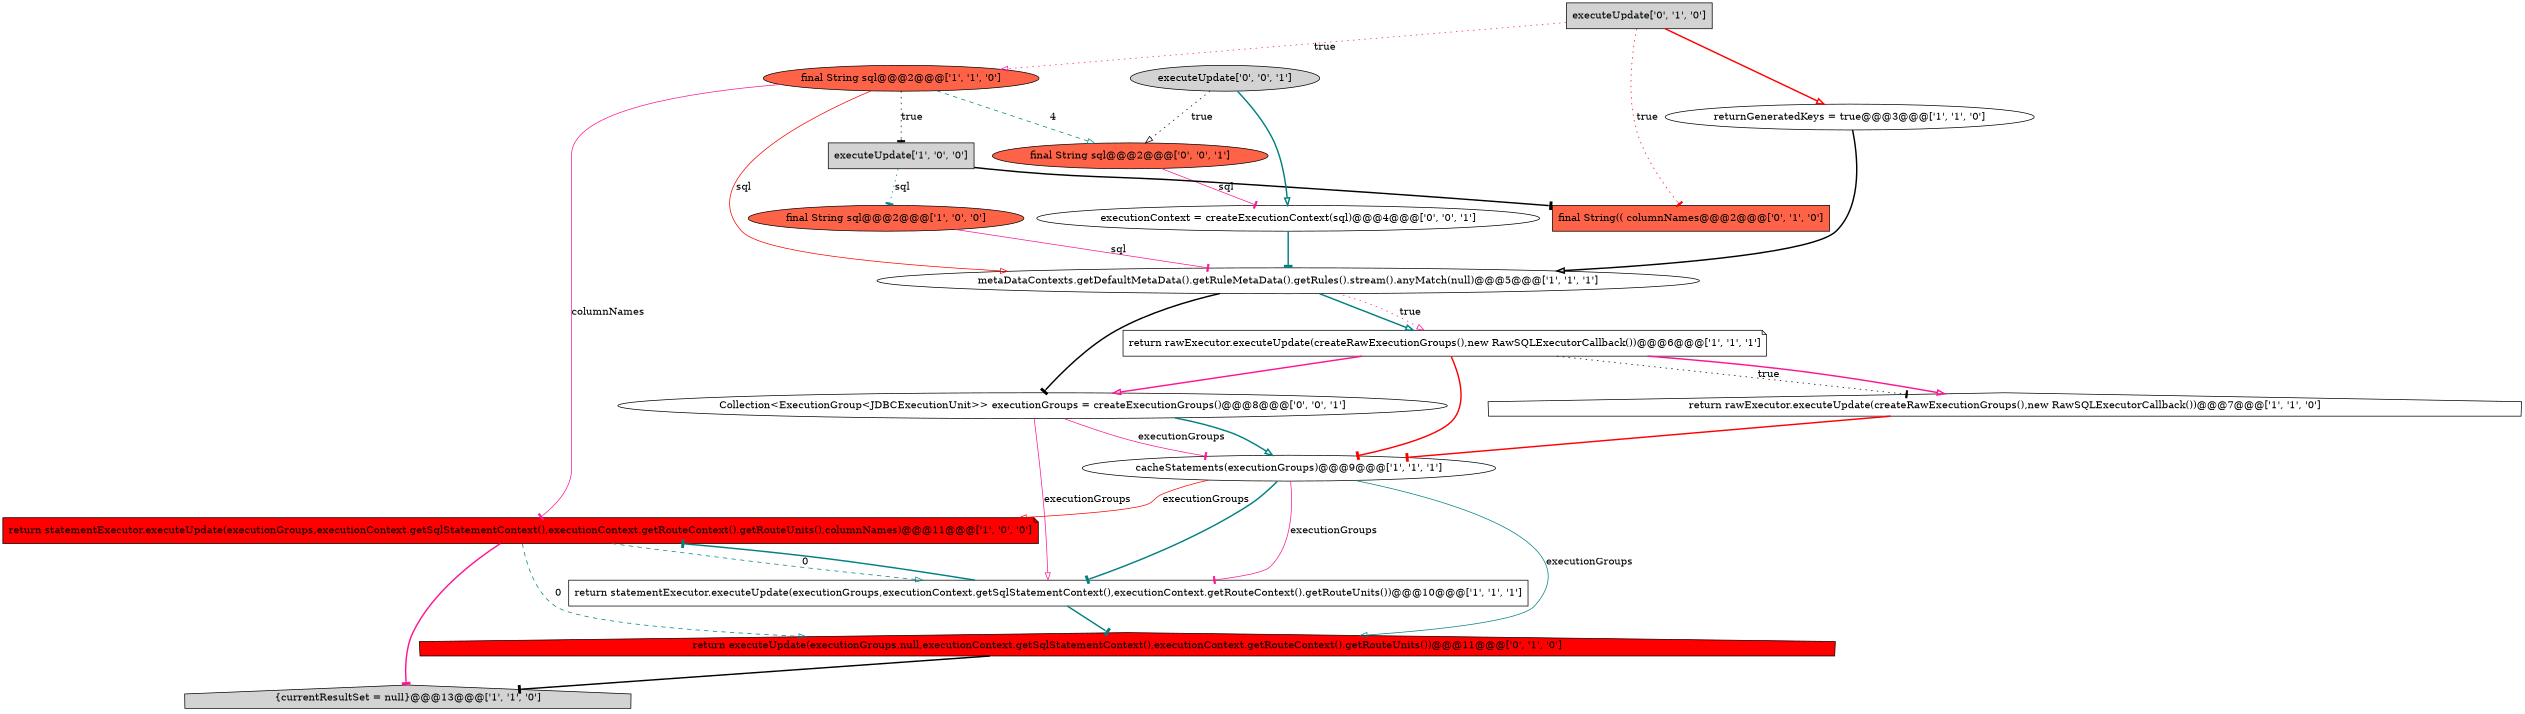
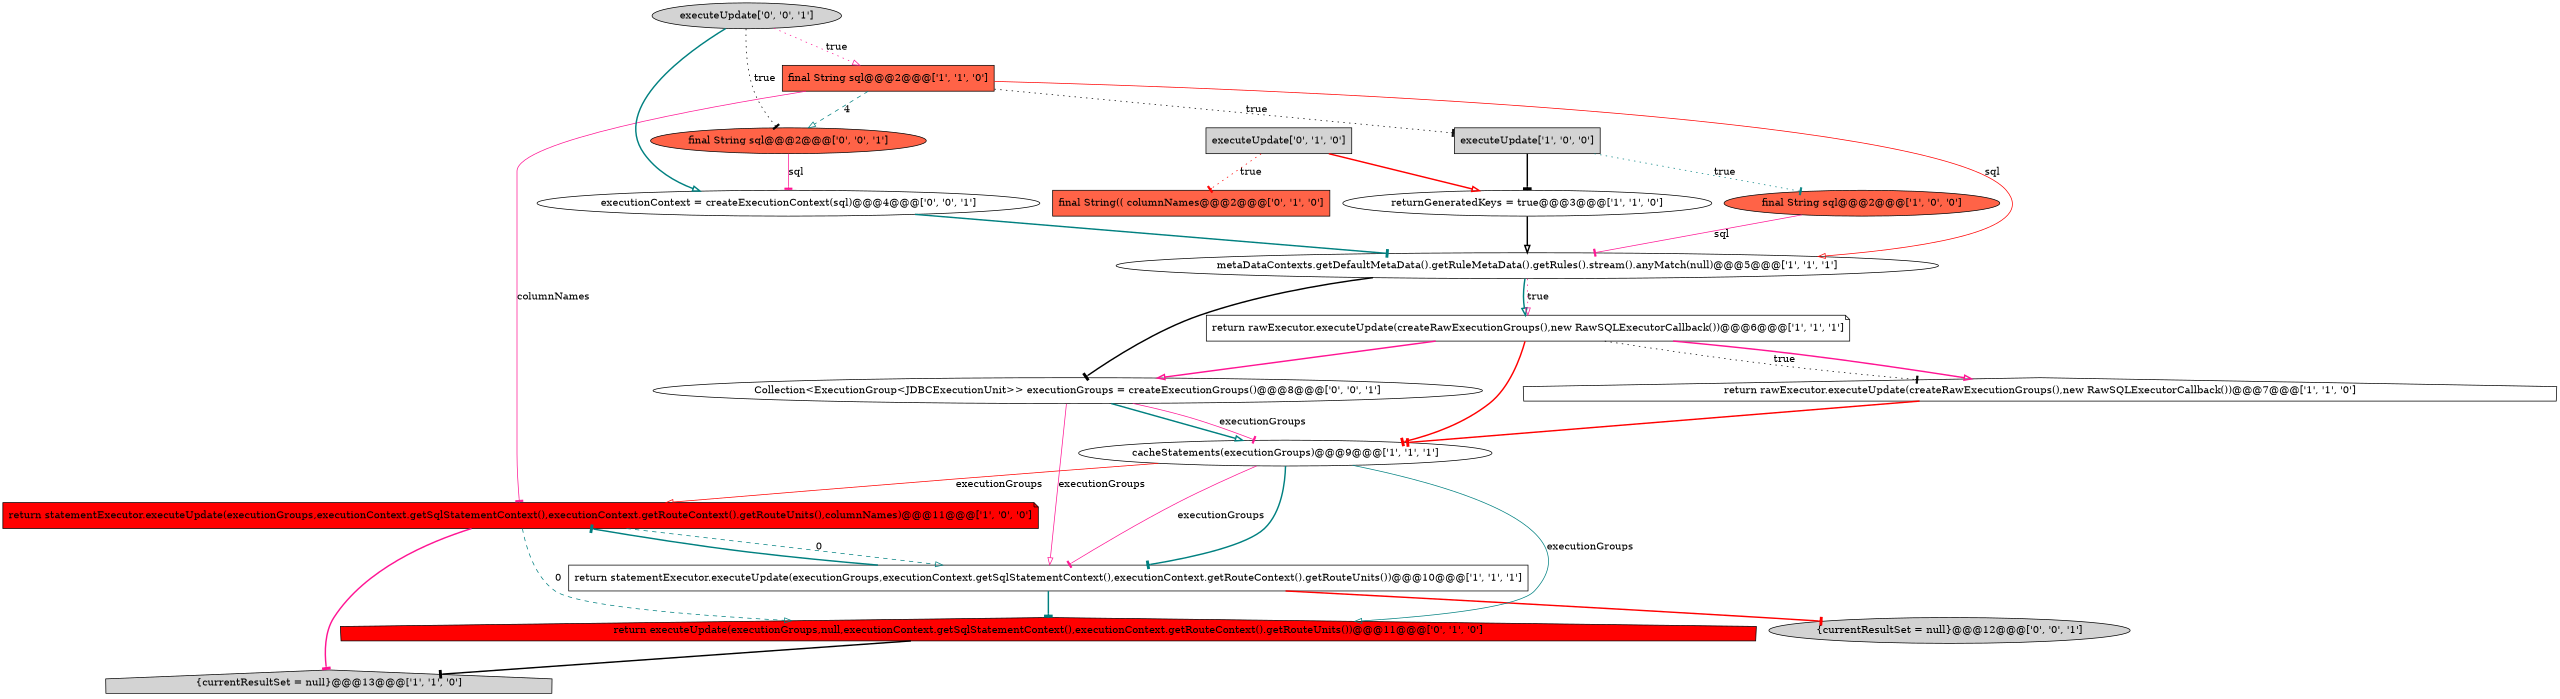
edge "executeUpdate['0', '1', '0']" -> "final String sql@@@2@@@['1', '1', '0']": now "executeUpdate['0', '0', '1']" -> "final String sql@@@2@@@['1', '1', '0']"
node "final String sql@@@2@@@['1', '1', '0']": shape ellipse -> box
edge "executeUpdate['0', '0', '1']" -> "final String sql@@@2@@@['0', '0', '1']": arrowhead onormal -> tee
edge "executeUpdate['1', '0', '0']" -> "final String(( columnNames@@@2@@@['0', '1', '0']": now "executeUpdate['1', '0', '0']" -> "returnGeneratedKeys = true@@@3@@@['1', '1', '0']"
edge "executeUpdate['1', '0', '0']" -> "final String sql@@@2@@@['1', '0', '0']": label "sql" -> "true"
node "{currentResultSet = null}@@@12@@@['0', '0', '1']": added
